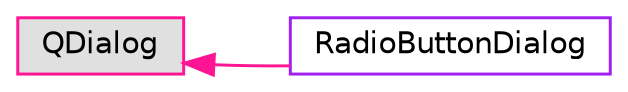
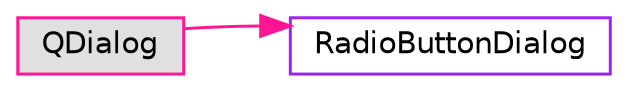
edge "RadioButtonDialog" -> "QDialog": reversed
